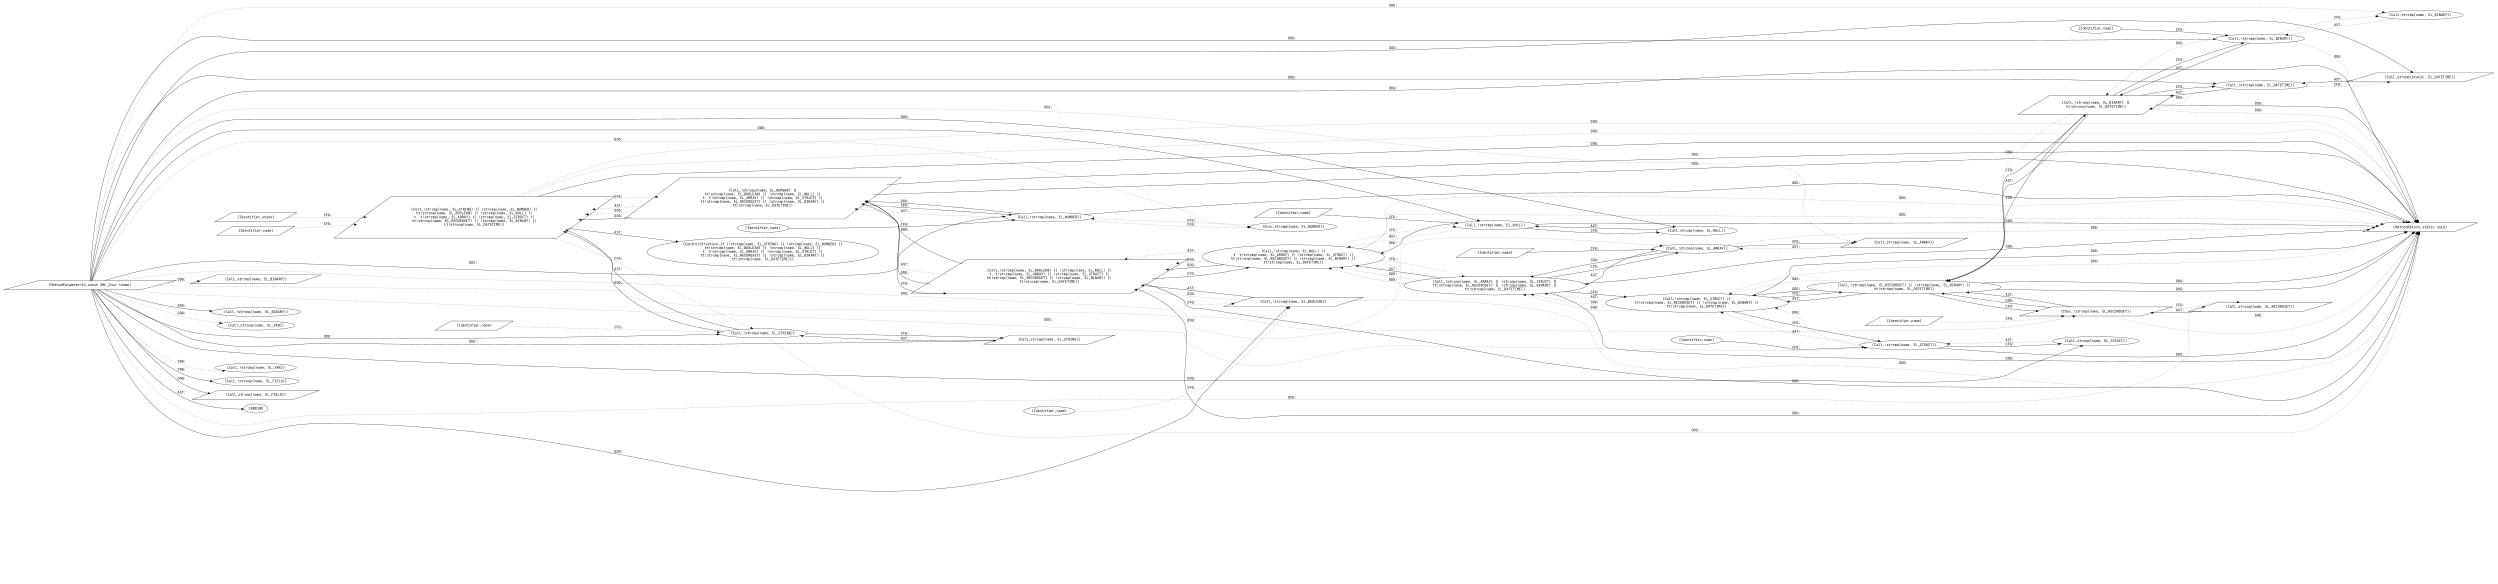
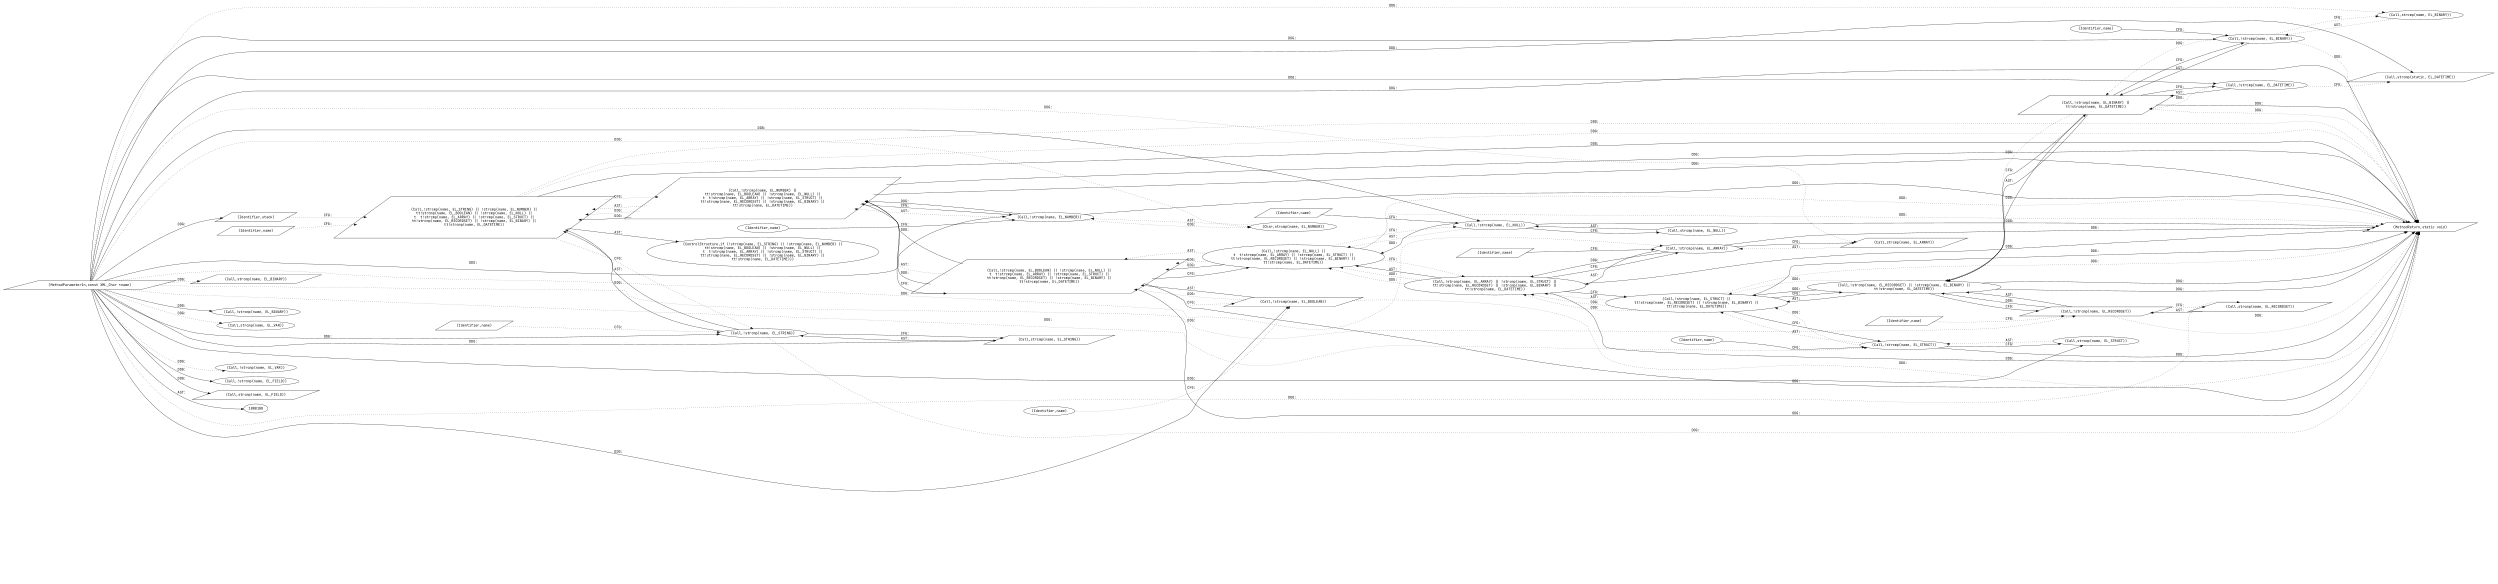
edge "(Call,strcmp(static, EL_DATETIME))" -> "(Call,!strcmp(name, EL_DATETIME))": removed, label "AST:"
edge "(MethodParameterIn,const XML_Char *name)" -> "(Call,strcmp(name, EL_NULL))": now "(MethodParameterIn,const XML_Char *name)" -> "(Identifier,stack)"
edge "(Char,strcmp(name, EL_NUMBER))" -> "(Call,!strcmp(name, EL_NUMBER))": label "CFG: " -> "AST: "
edge "(Call,!strcmp(name, EL_NUMBER))" -> "(Char,strcmp(name, EL_NUMBER))": label "CFG: " -> "DDG: "
edge "(Call,!strcmp(name, EL_ARRAY))" -> "(MethodReturn,static void)": style dotted -> solid
node "(Char,!strcmp(name, EL_RECORDSET))": label "(Char,!strcmp(name, EL_RECORDSET))" -> "(Call,!strcmp(name, EL_RECORDSET))"
